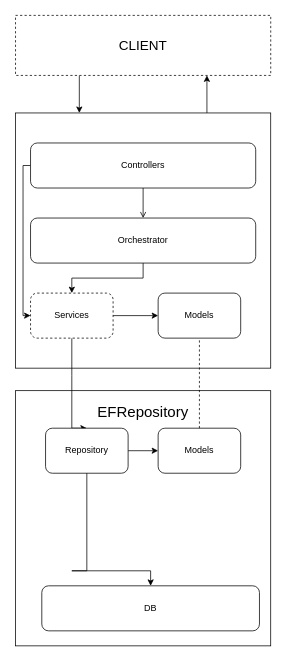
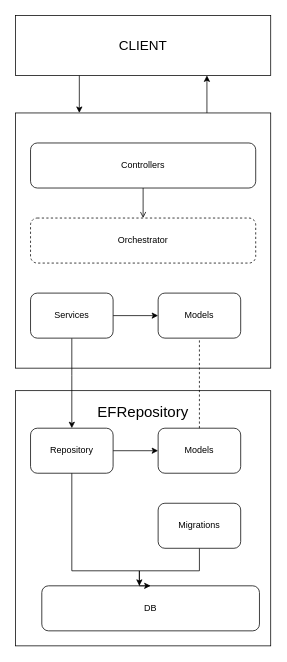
node "CLIENT": style dashed -> solid
edge "Controllers" -> "Services": removed
node "Orchestrator": style solid -> dashed
edge "Orchestrator" -> "Services": removed
node "Services": style dashed -> solid
node "Repository": moved (87, 450) -> (72, 450)
node "Migrations": added
edge "Migrations" -> "DB": added
